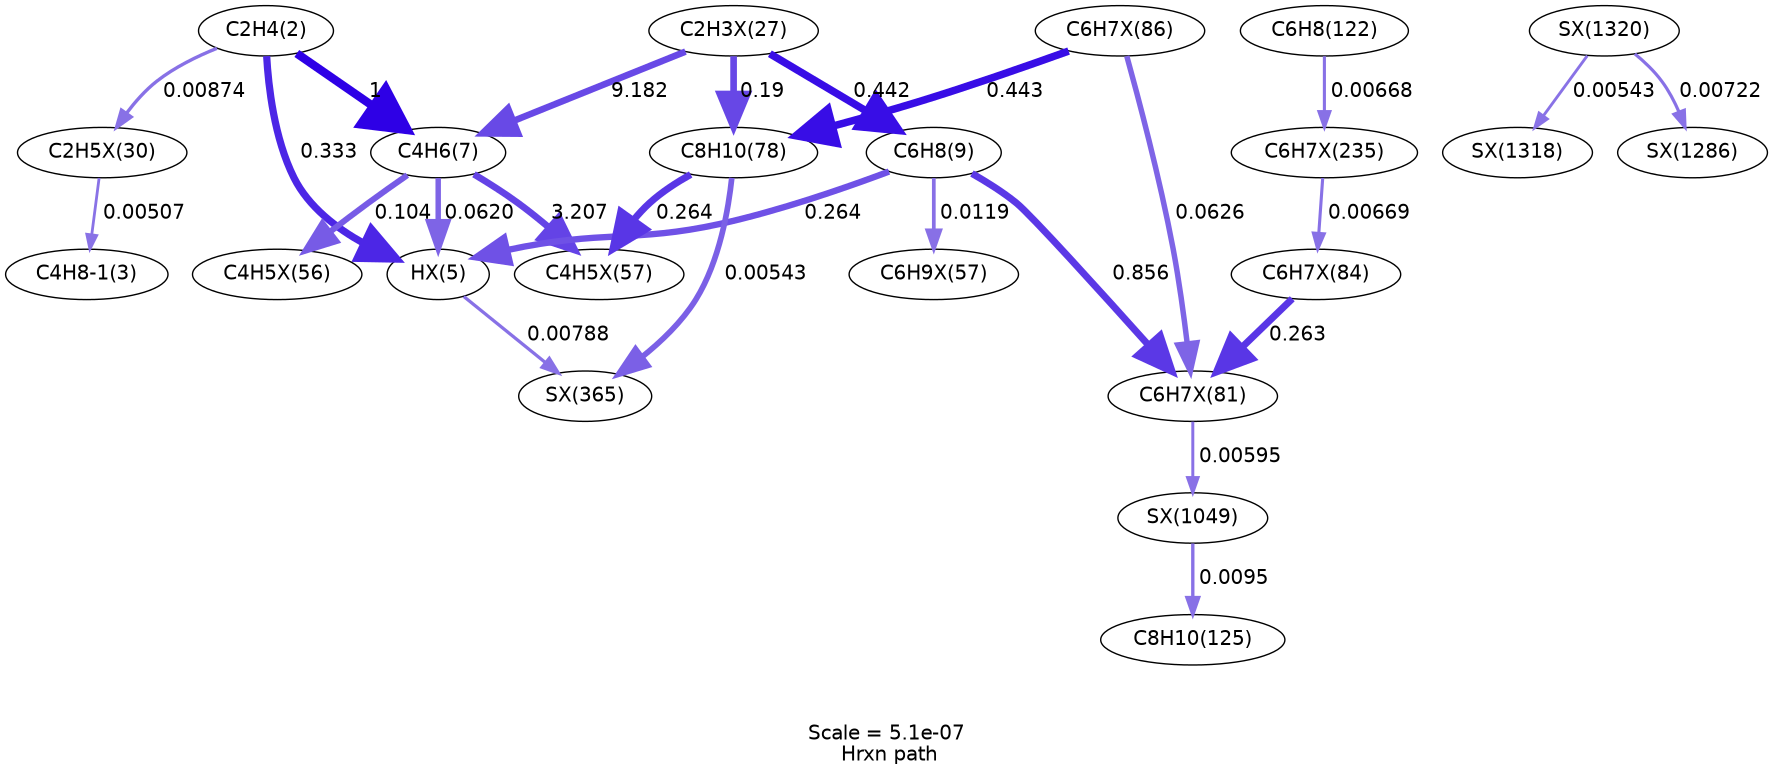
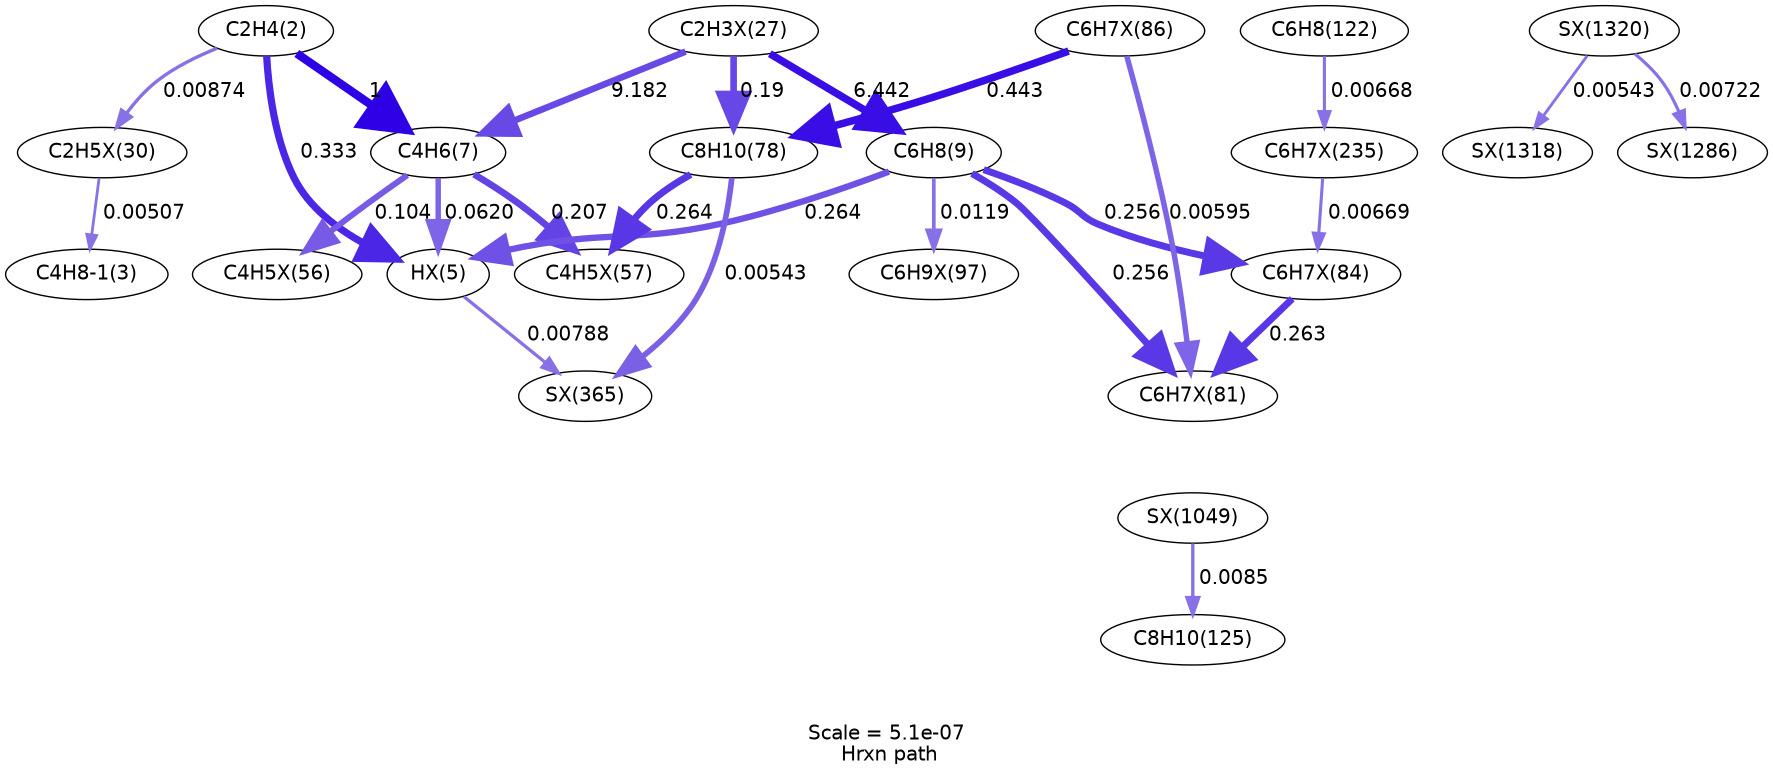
edge "C2H3X(27)" -> "C6H8(9)": label " 0.442" -> " 6.442"
edge "C4H6(7)" -> "C4H5X(57)": label " 3.207" -> " 0.207"
edge "C6H7X(86)" -> "C6H7X(81)": label " 0.0626" -> " 0.00595"
edge "C6H8(9)" -> "C6H7X(84)": added, label "0.256"
node "C6H9X(57)": label "C6H9X(57)" -> "C6H9X(97)"
edge "C6H8(9)" -> "C6H7X(81)": label " 0.856" -> " 0.256"
edge "C6H7X(81)" -> "SX(1049)": removed, label "0.00595"
edge "SX(1049)" -> "C8H10(125)": label " 0.0095" -> " 0.0085"
